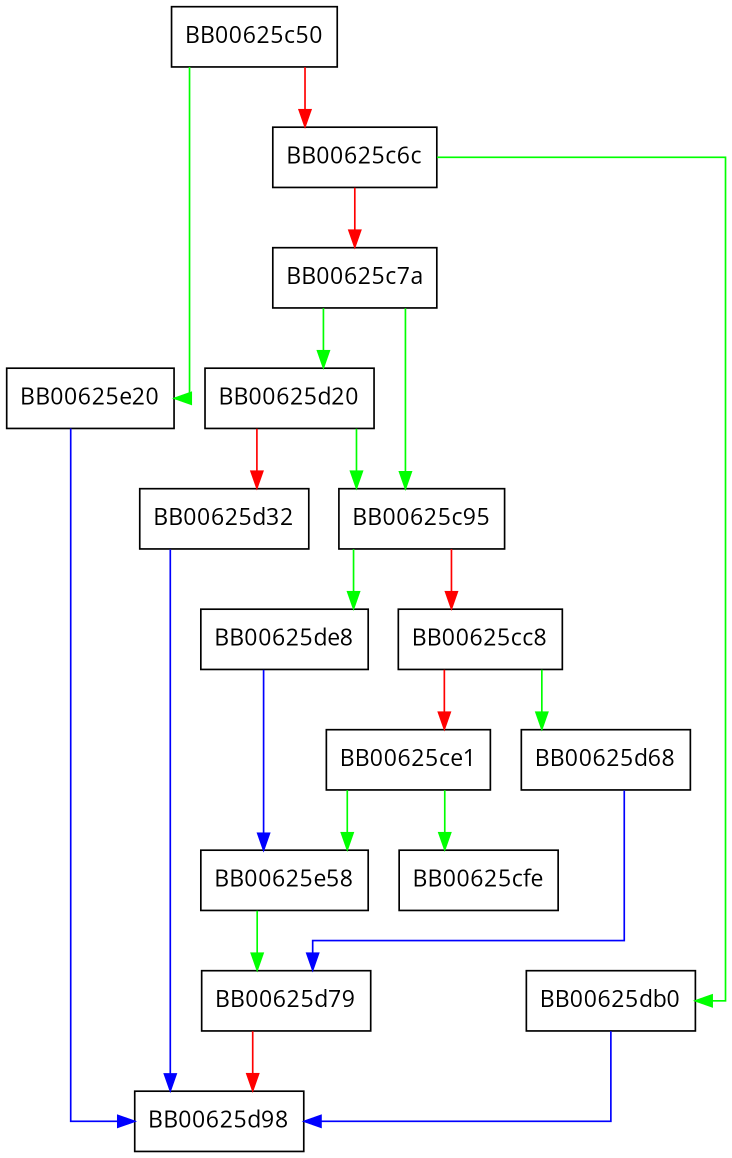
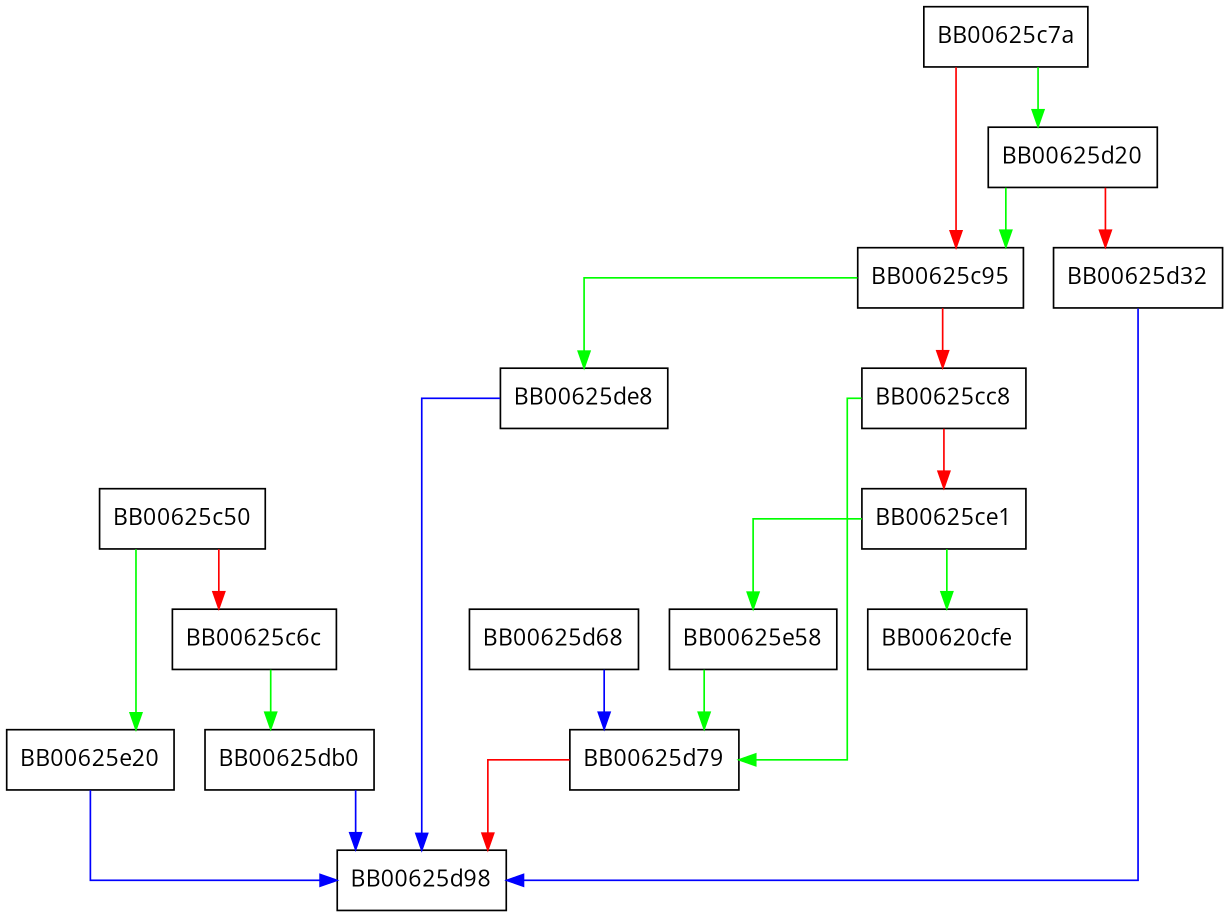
edge "BB00625c6c" -> "BB00625c7a": removed
edge "BB00625c7a" -> "BB00625c95": color green -> red
edge "BB00625cc8" -> "BB00625d68": now "BB00625cc8" -> "BB00625d79"
edge "BB00625de8" -> "BB00625e58": now "BB00625de8" -> "BB00625d98"
node "BB00625cfe": label "BB00625cfe" -> "BB00620cfe"
